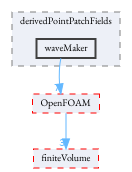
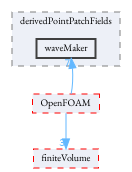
edge "waveMaker" -> "OpenFOAM": reversed
